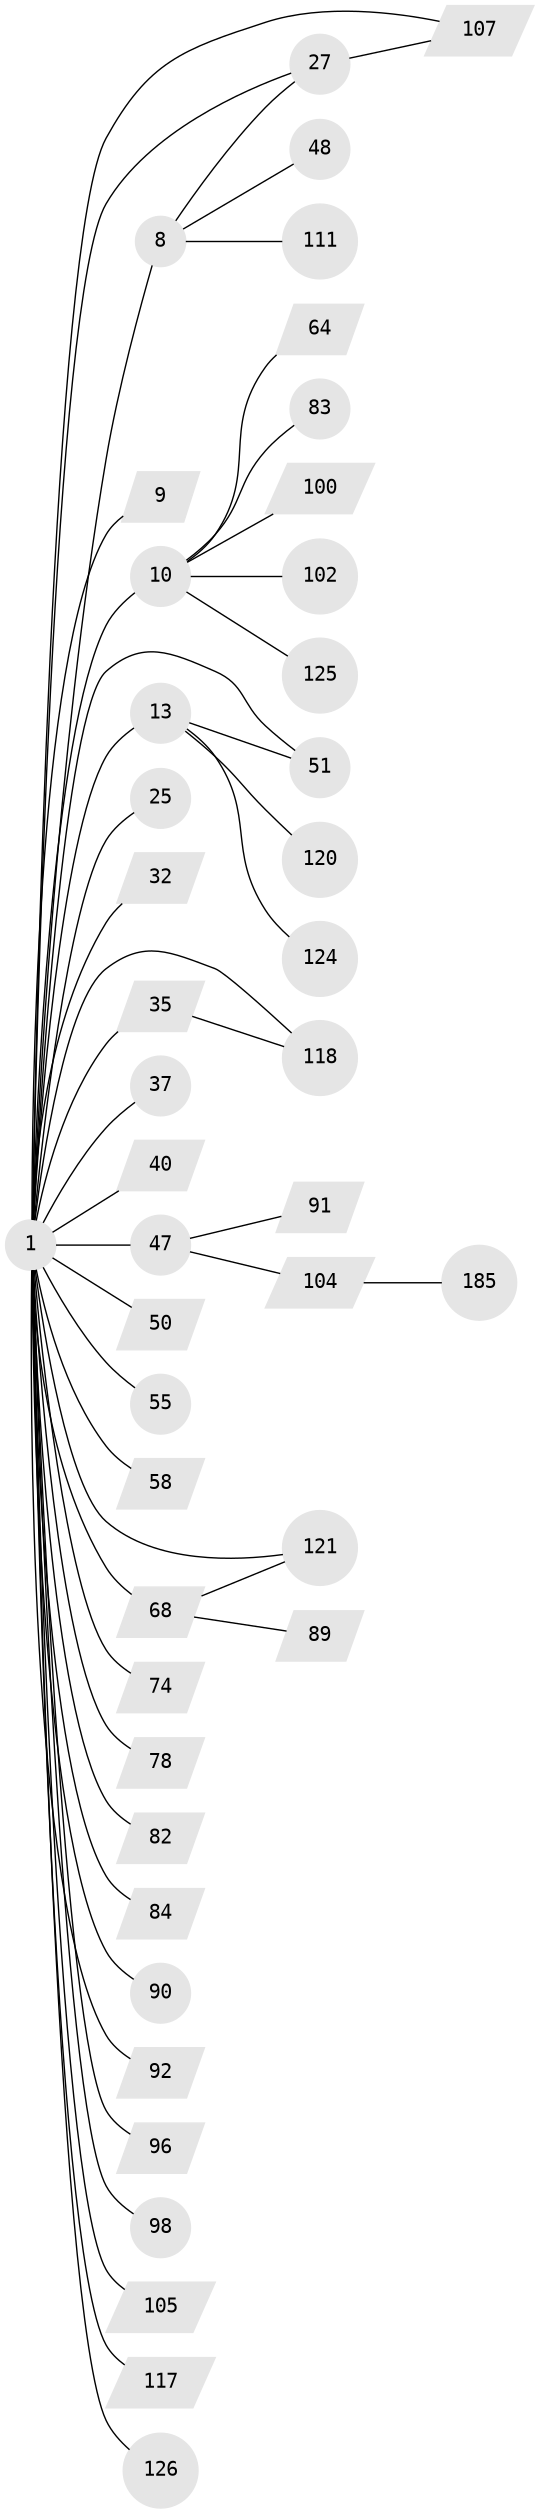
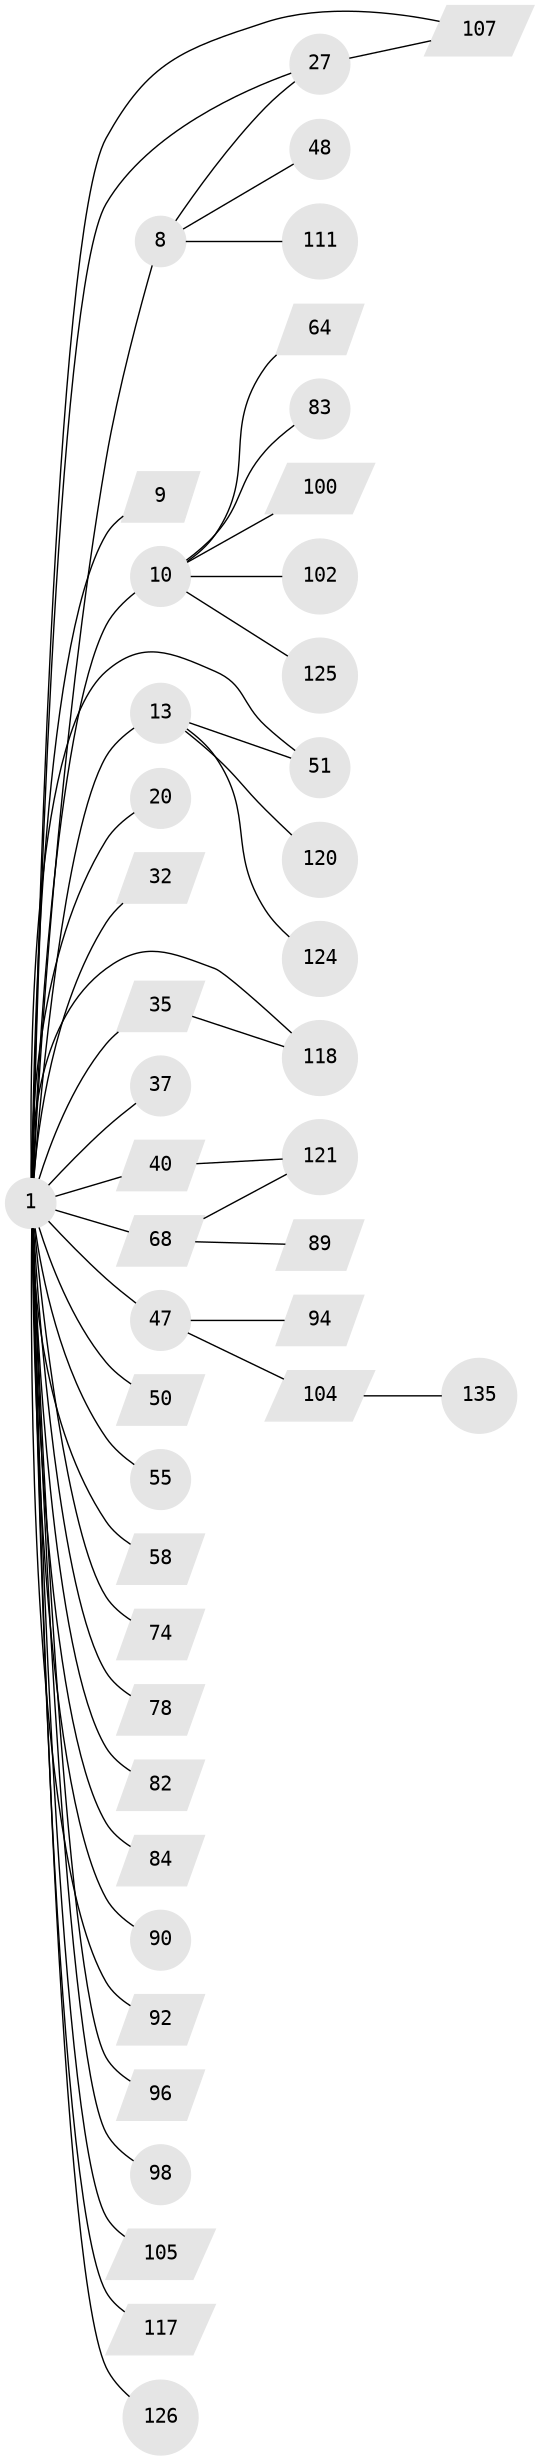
node "25": label "25" -> "20"
node "91": label "91" -> "94"
node "185": label "185" -> "135"
edge "1" -- "121": now "40" -- "121"
